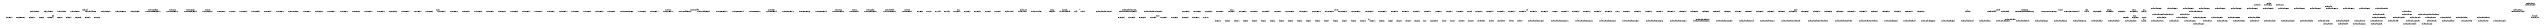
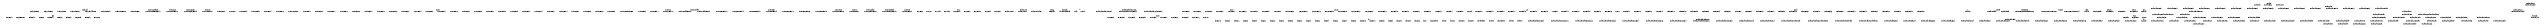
node "XML::LibXML::Morphology::BEGIN@1903": label "XML::LibXML::Morphology::BEGIN@1903" -> "XML::LibXML::NamedNodeMap::BEGIN@1903"
node "File::Which::BEGIN@8": added
